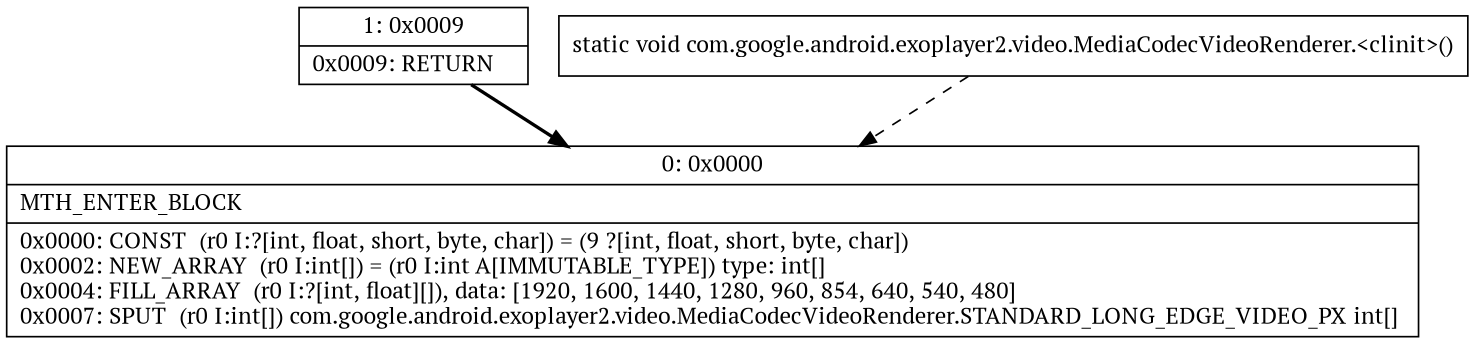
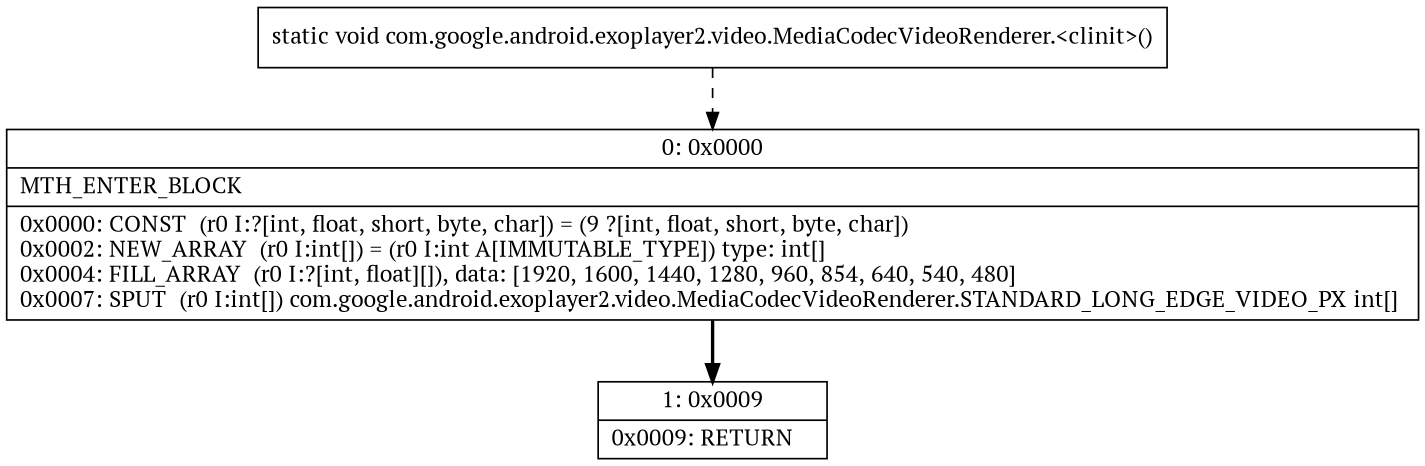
edge "1: 0x0009" -> "0: 0x0000": reversed
